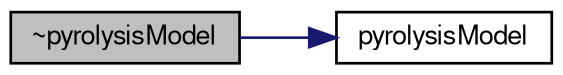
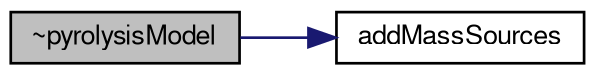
node "pyrolysisModel": label "pyrolysisModel" -> "addMassSources"
